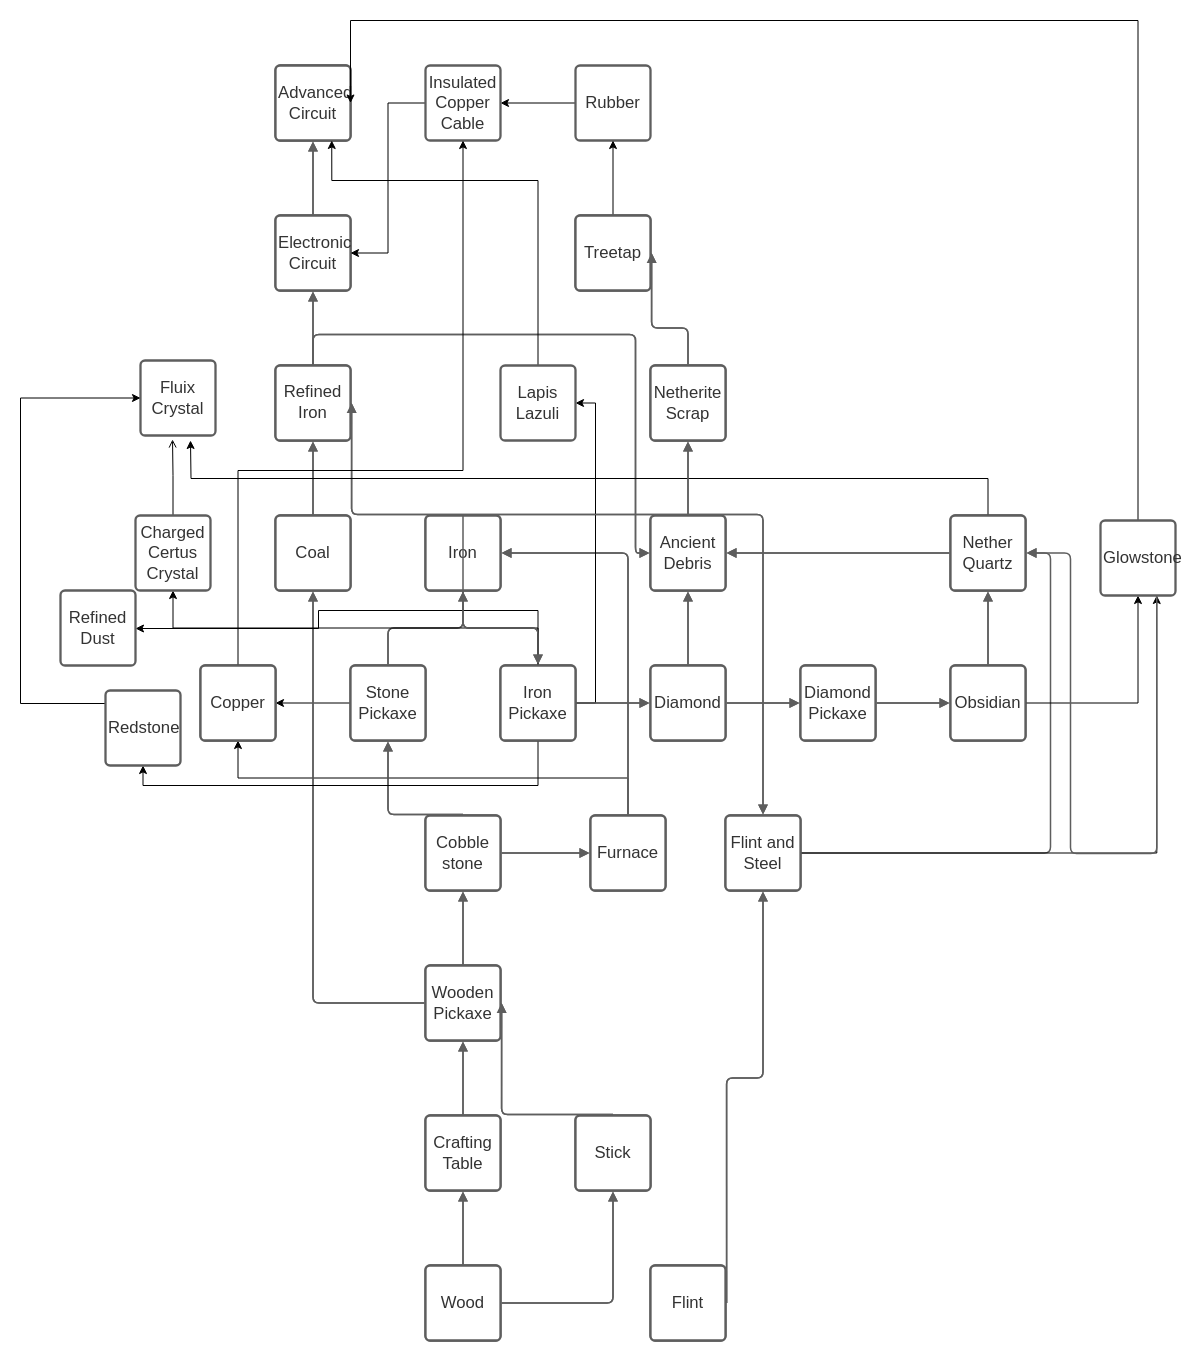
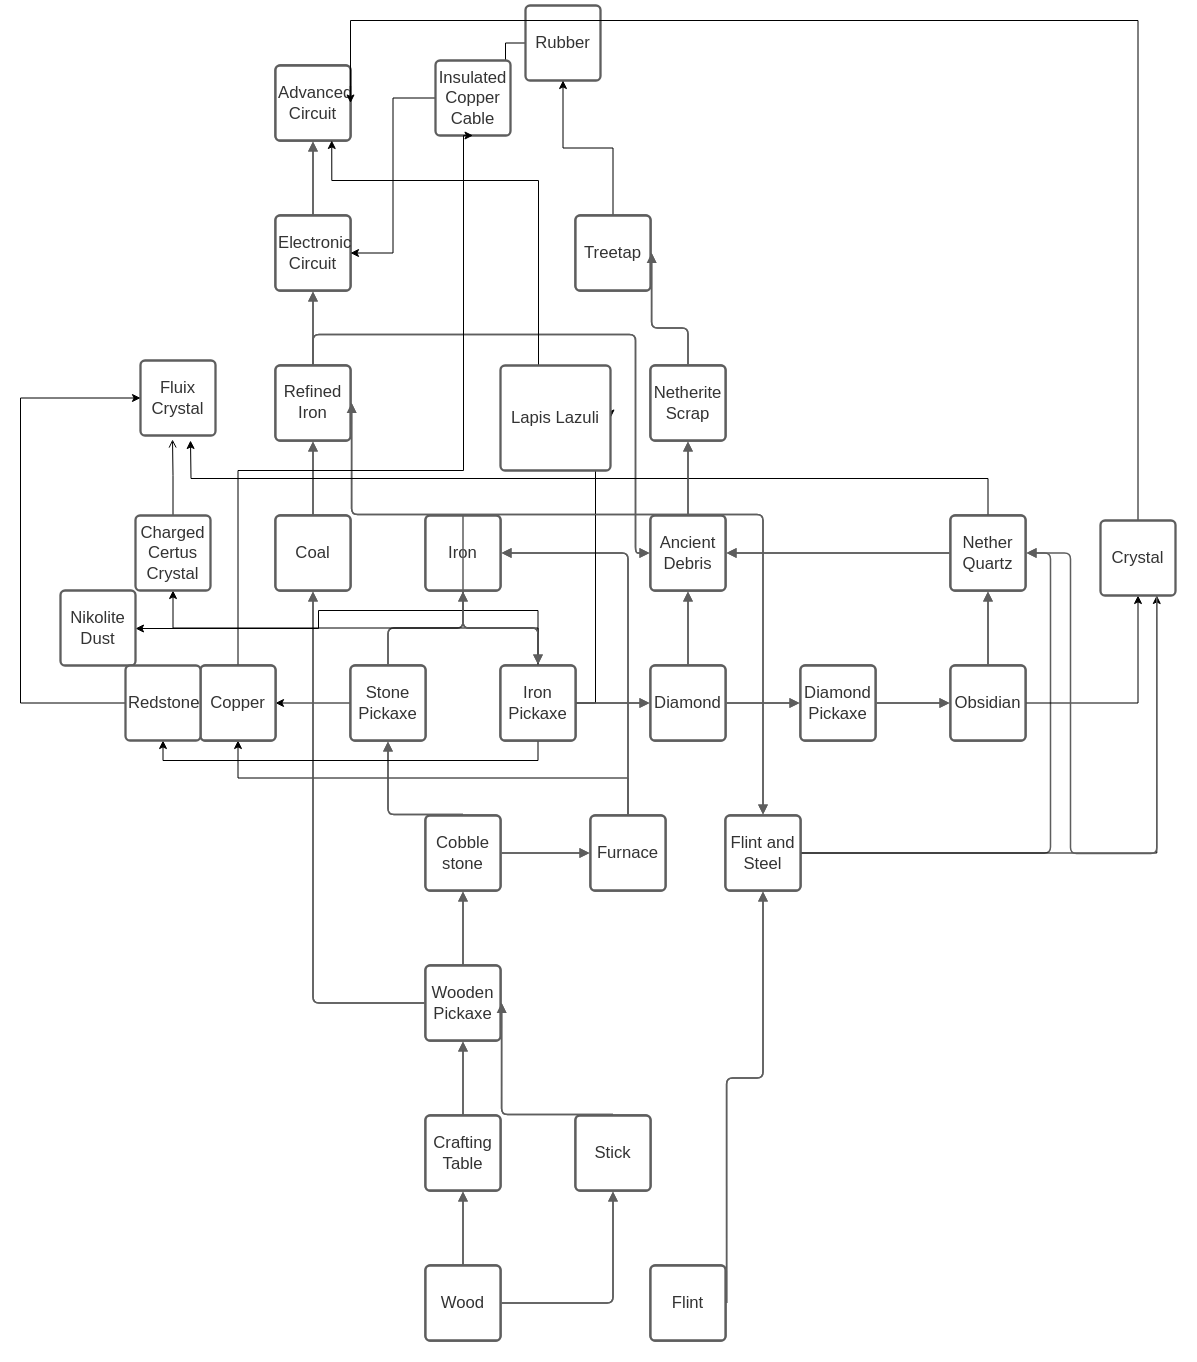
node "Insulated Copper Cable": moved (463, 103) -> (473, 98)
node "Rubber": moved (613, 103) -> (563, 43)
node "Lapis Lazuli": size 75x75 -> 110x105
node "Glowstone": label "Glowstone" -> "Crystal"
node "Refined Dust": label "Refined Dust" -> "Nikolite Dust"
node "Redstone": moved (143, 728) -> (163, 703)
